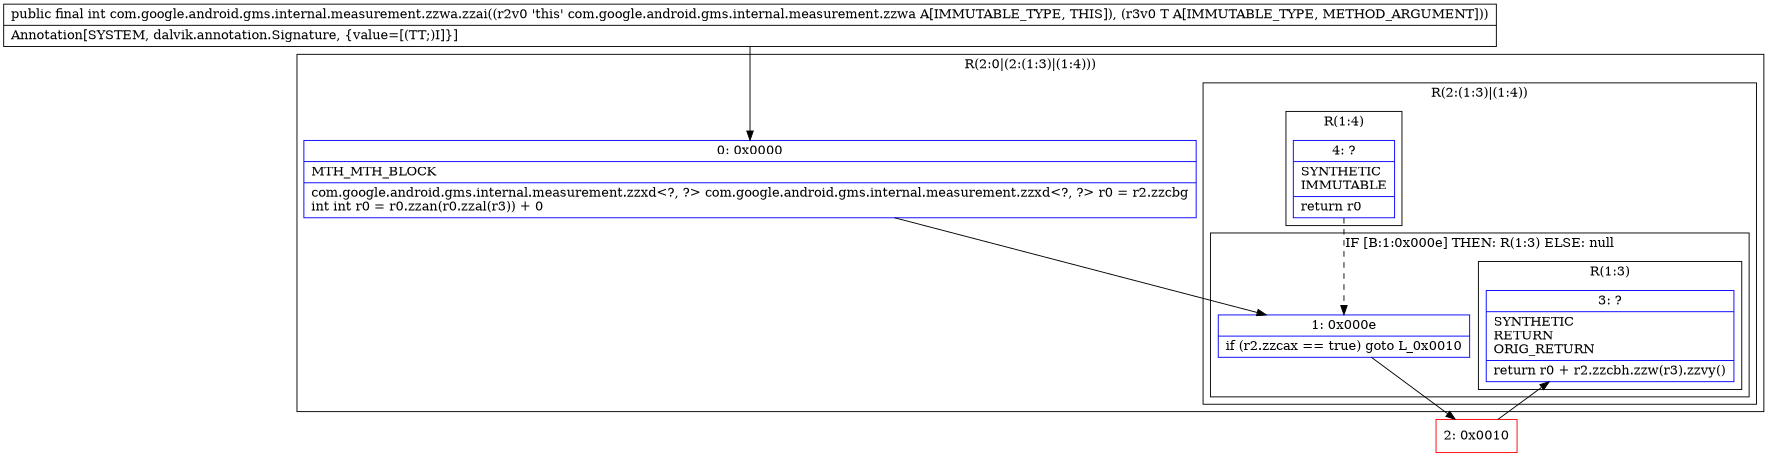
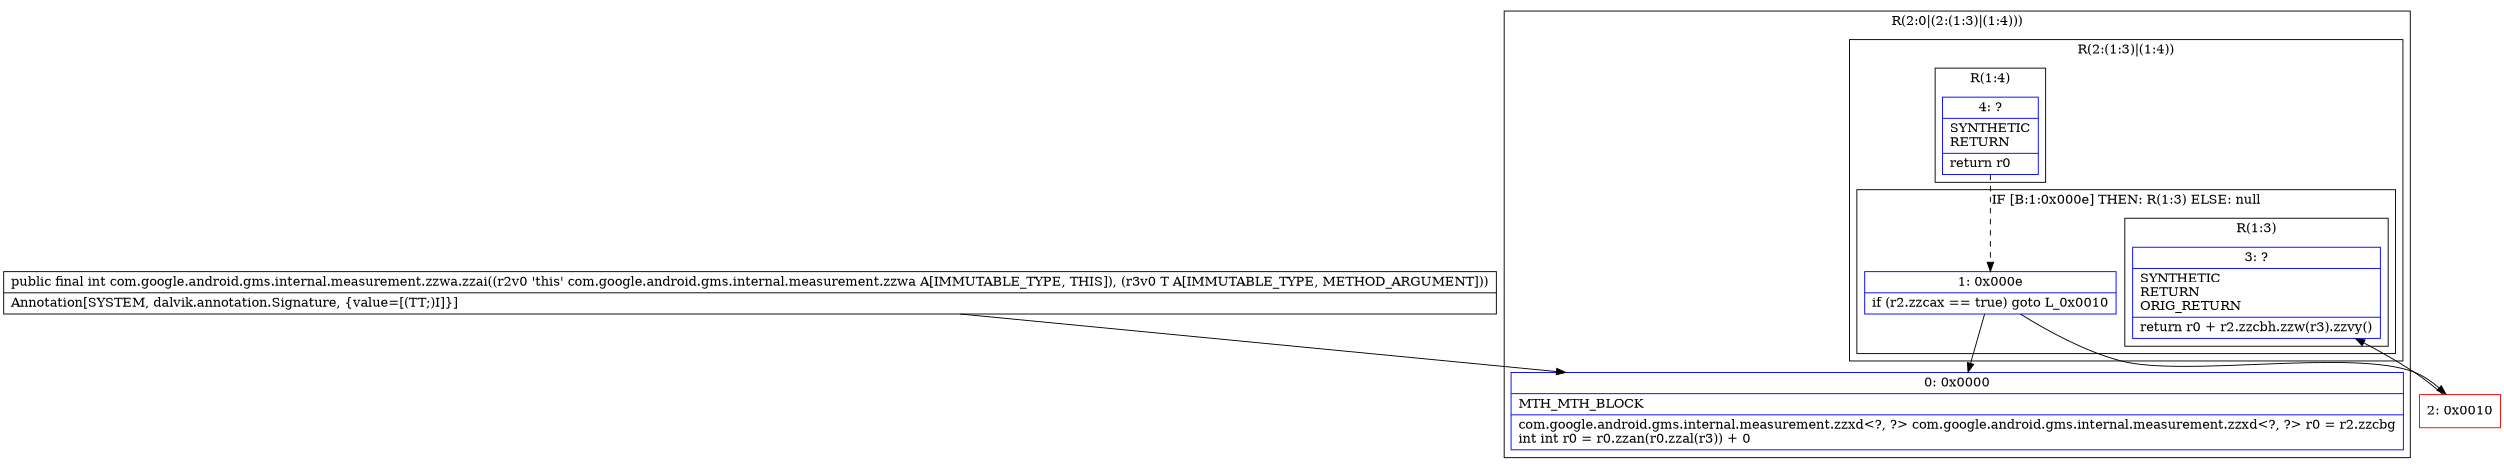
node "4: ?": text "IMMUTABLE" -> "RETURN"
edge "0: 0x0000" -> "1: 0x000e": reversed
